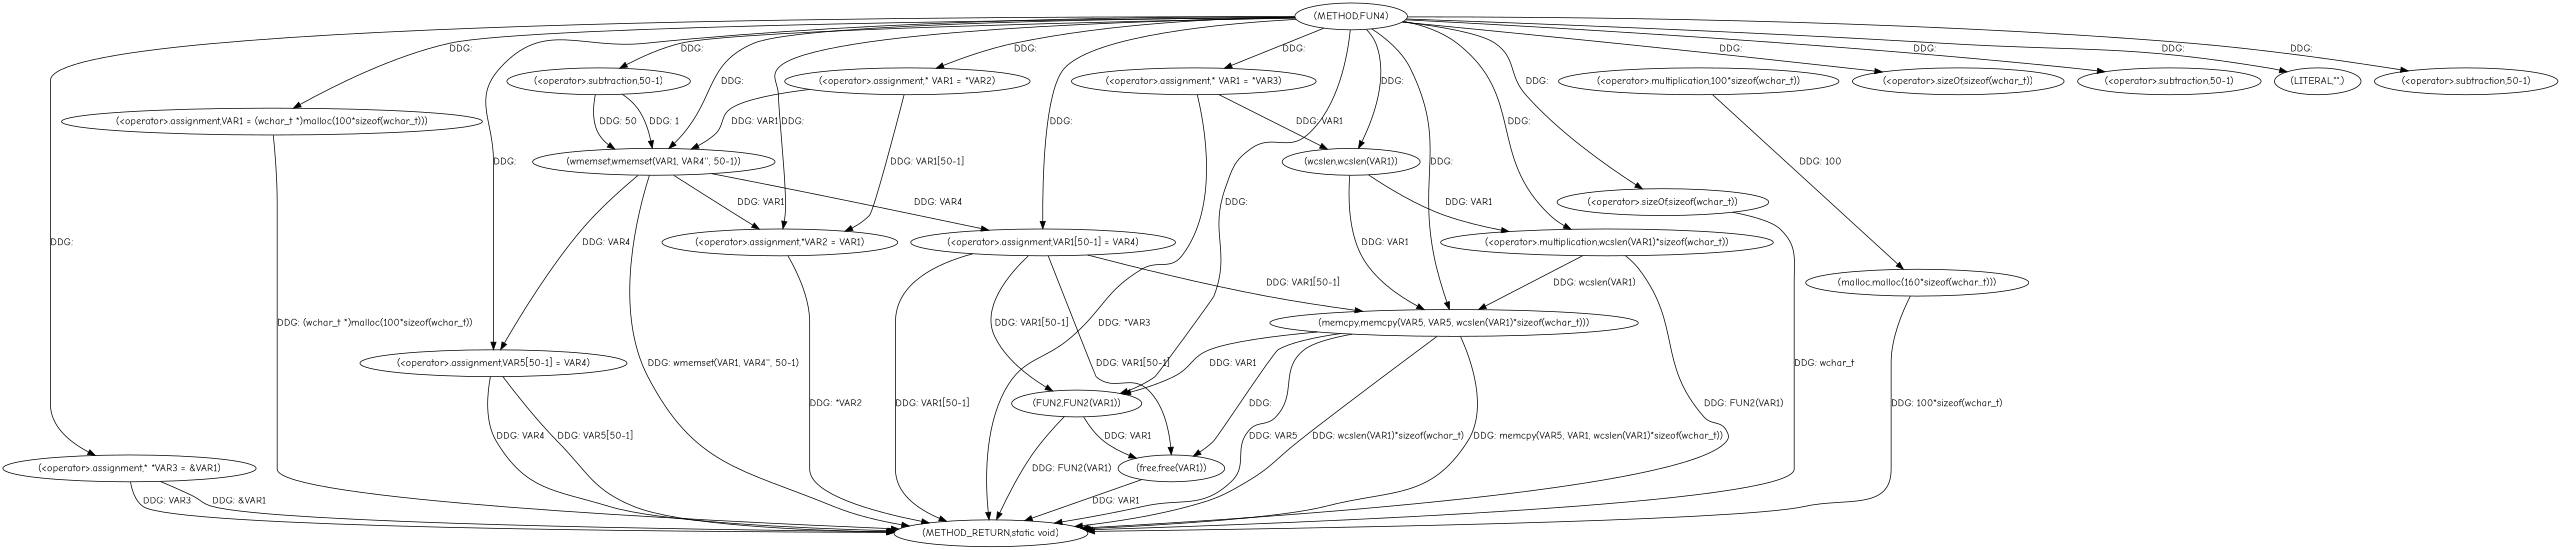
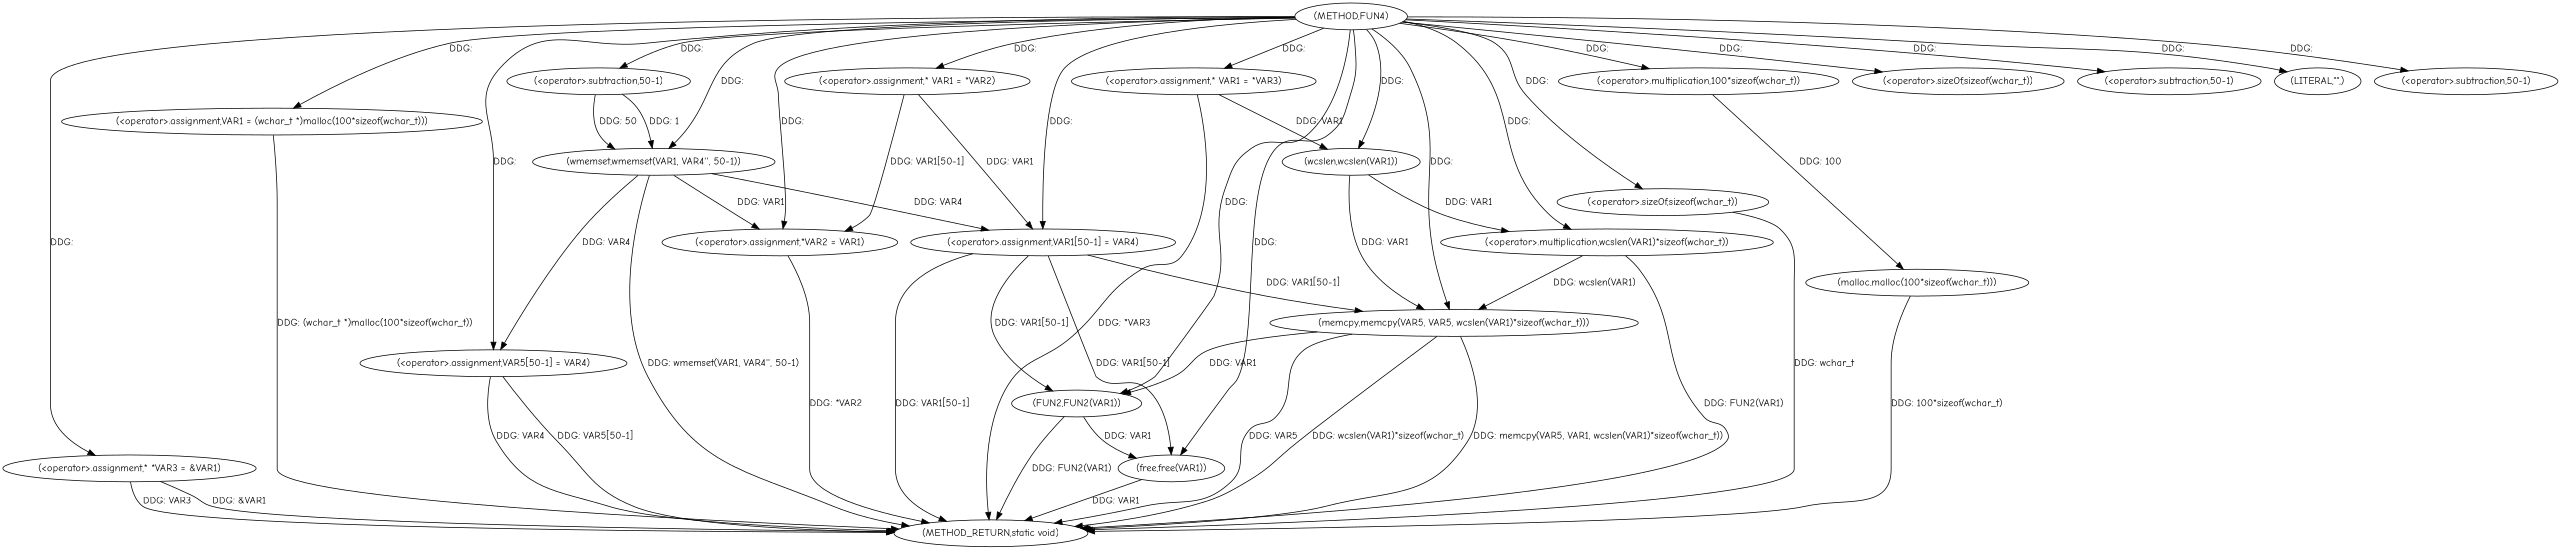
edge "(METHOD,FUN4)" -> "(<operator>.multiplication,100*sizeof(wchar_t))": added, label "DDG:"
edge "(<operator>.assignment,* VAR1 = *VAR2)" -> "(wmemset,wmemset(VAR1, VAR4'', 50-1))": now "(<operator>.assignment,* VAR1 = *VAR2)" -> "(<operator>.assignment,VAR1[50-1] = VAR4)"
node "(malloc,malloc(160*sizeof(wchar_t)))": label "(malloc,malloc(160*sizeof(wchar_t)))" -> "(malloc,malloc(100*sizeof(wchar_t)))"
edge "(memcpy,memcpy(VAR5, VAR5, wcslen(VAR1)*sizeof(wchar_t)))" -> "(free,free(VAR1))": now "(METHOD,FUN4)" -> "(free,free(VAR1))"
